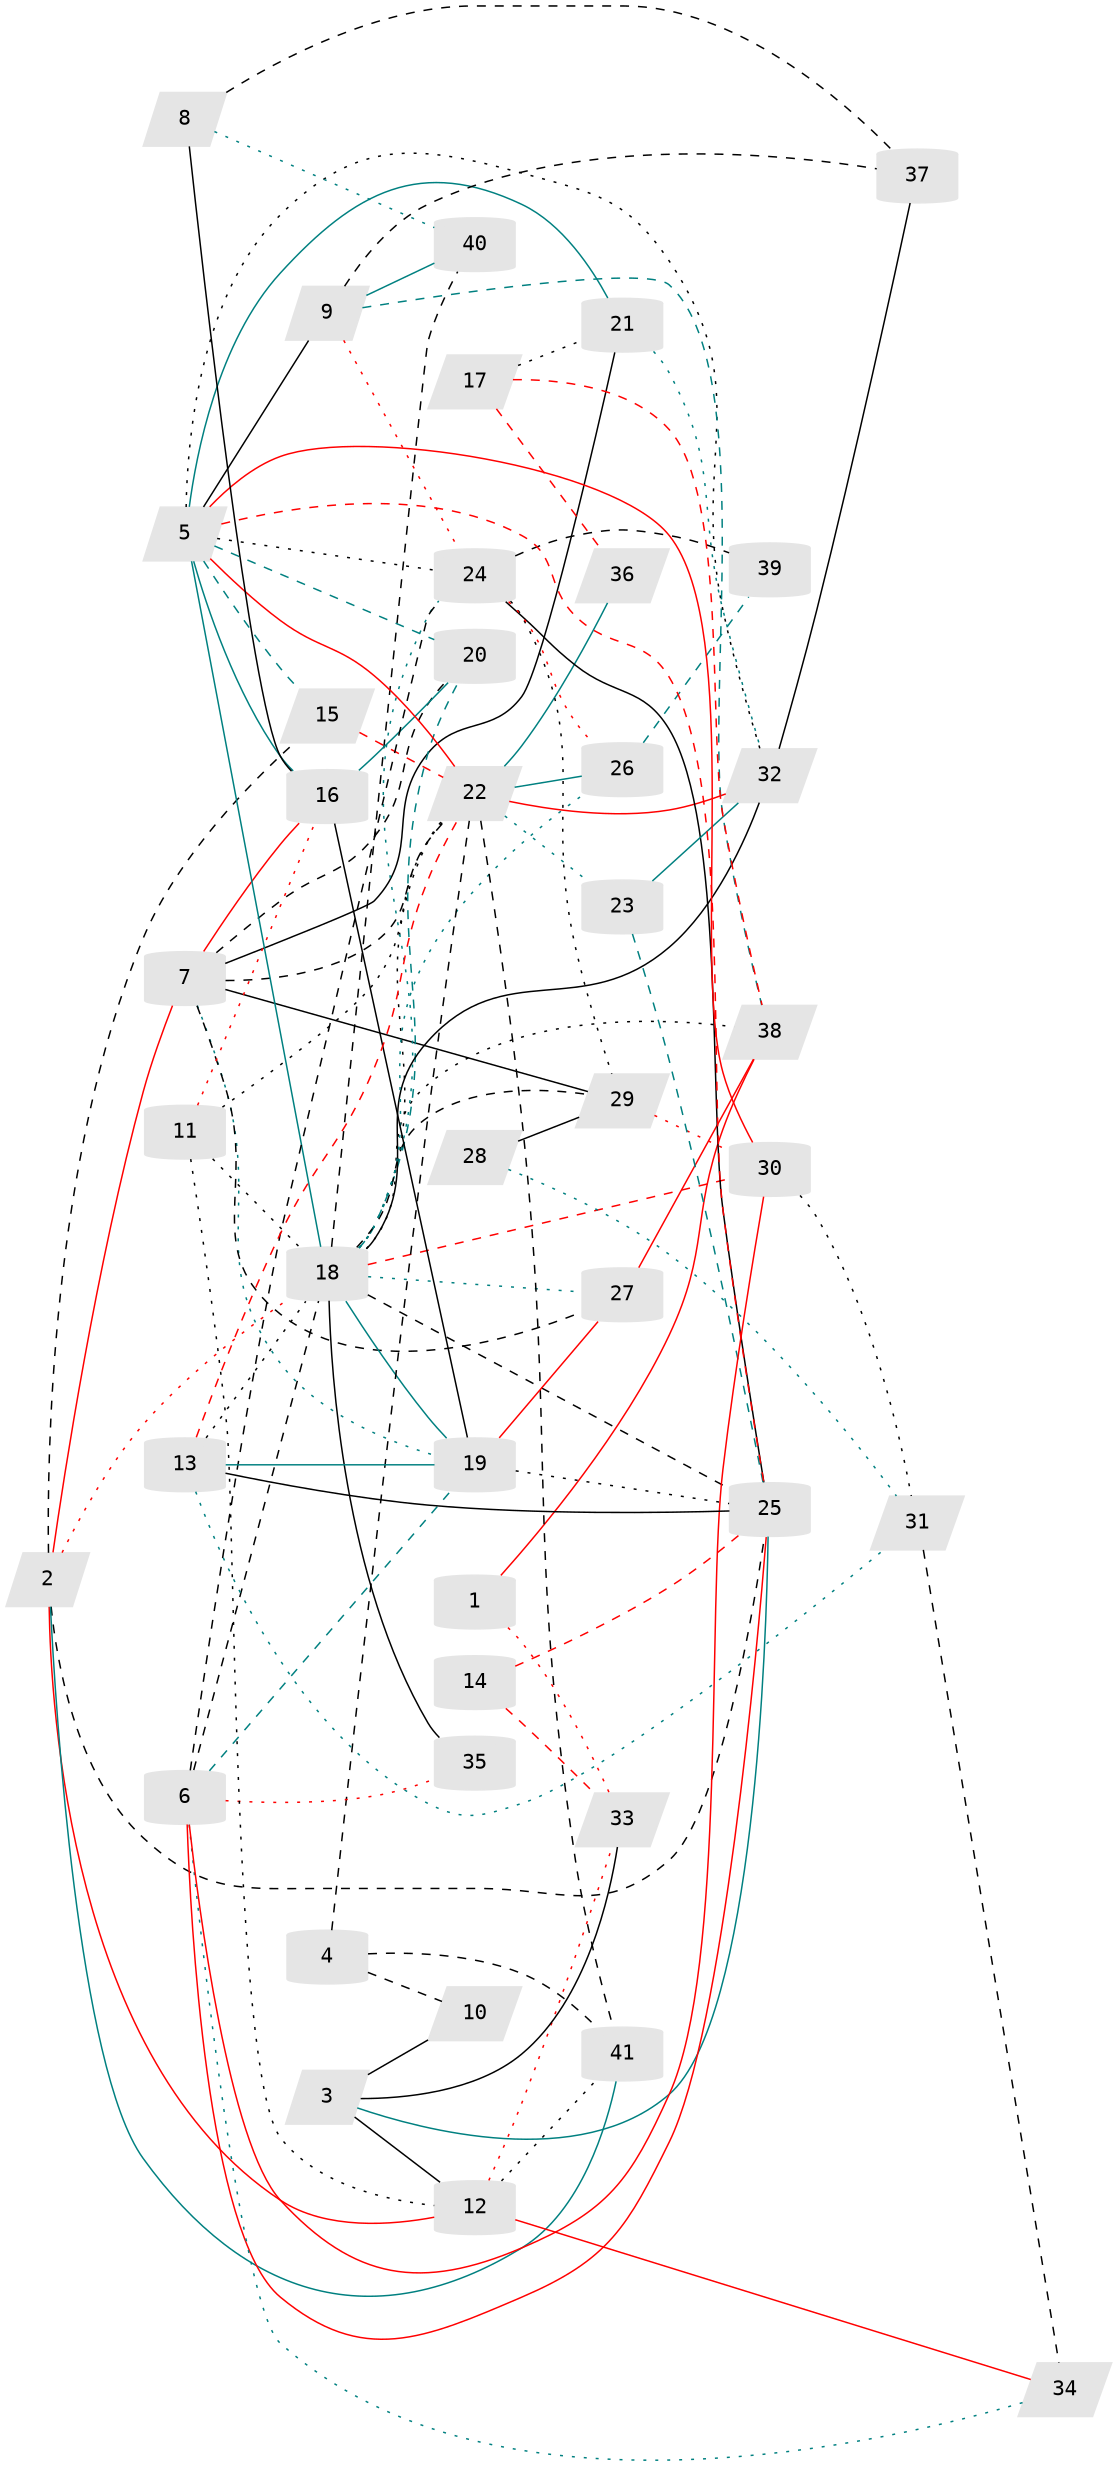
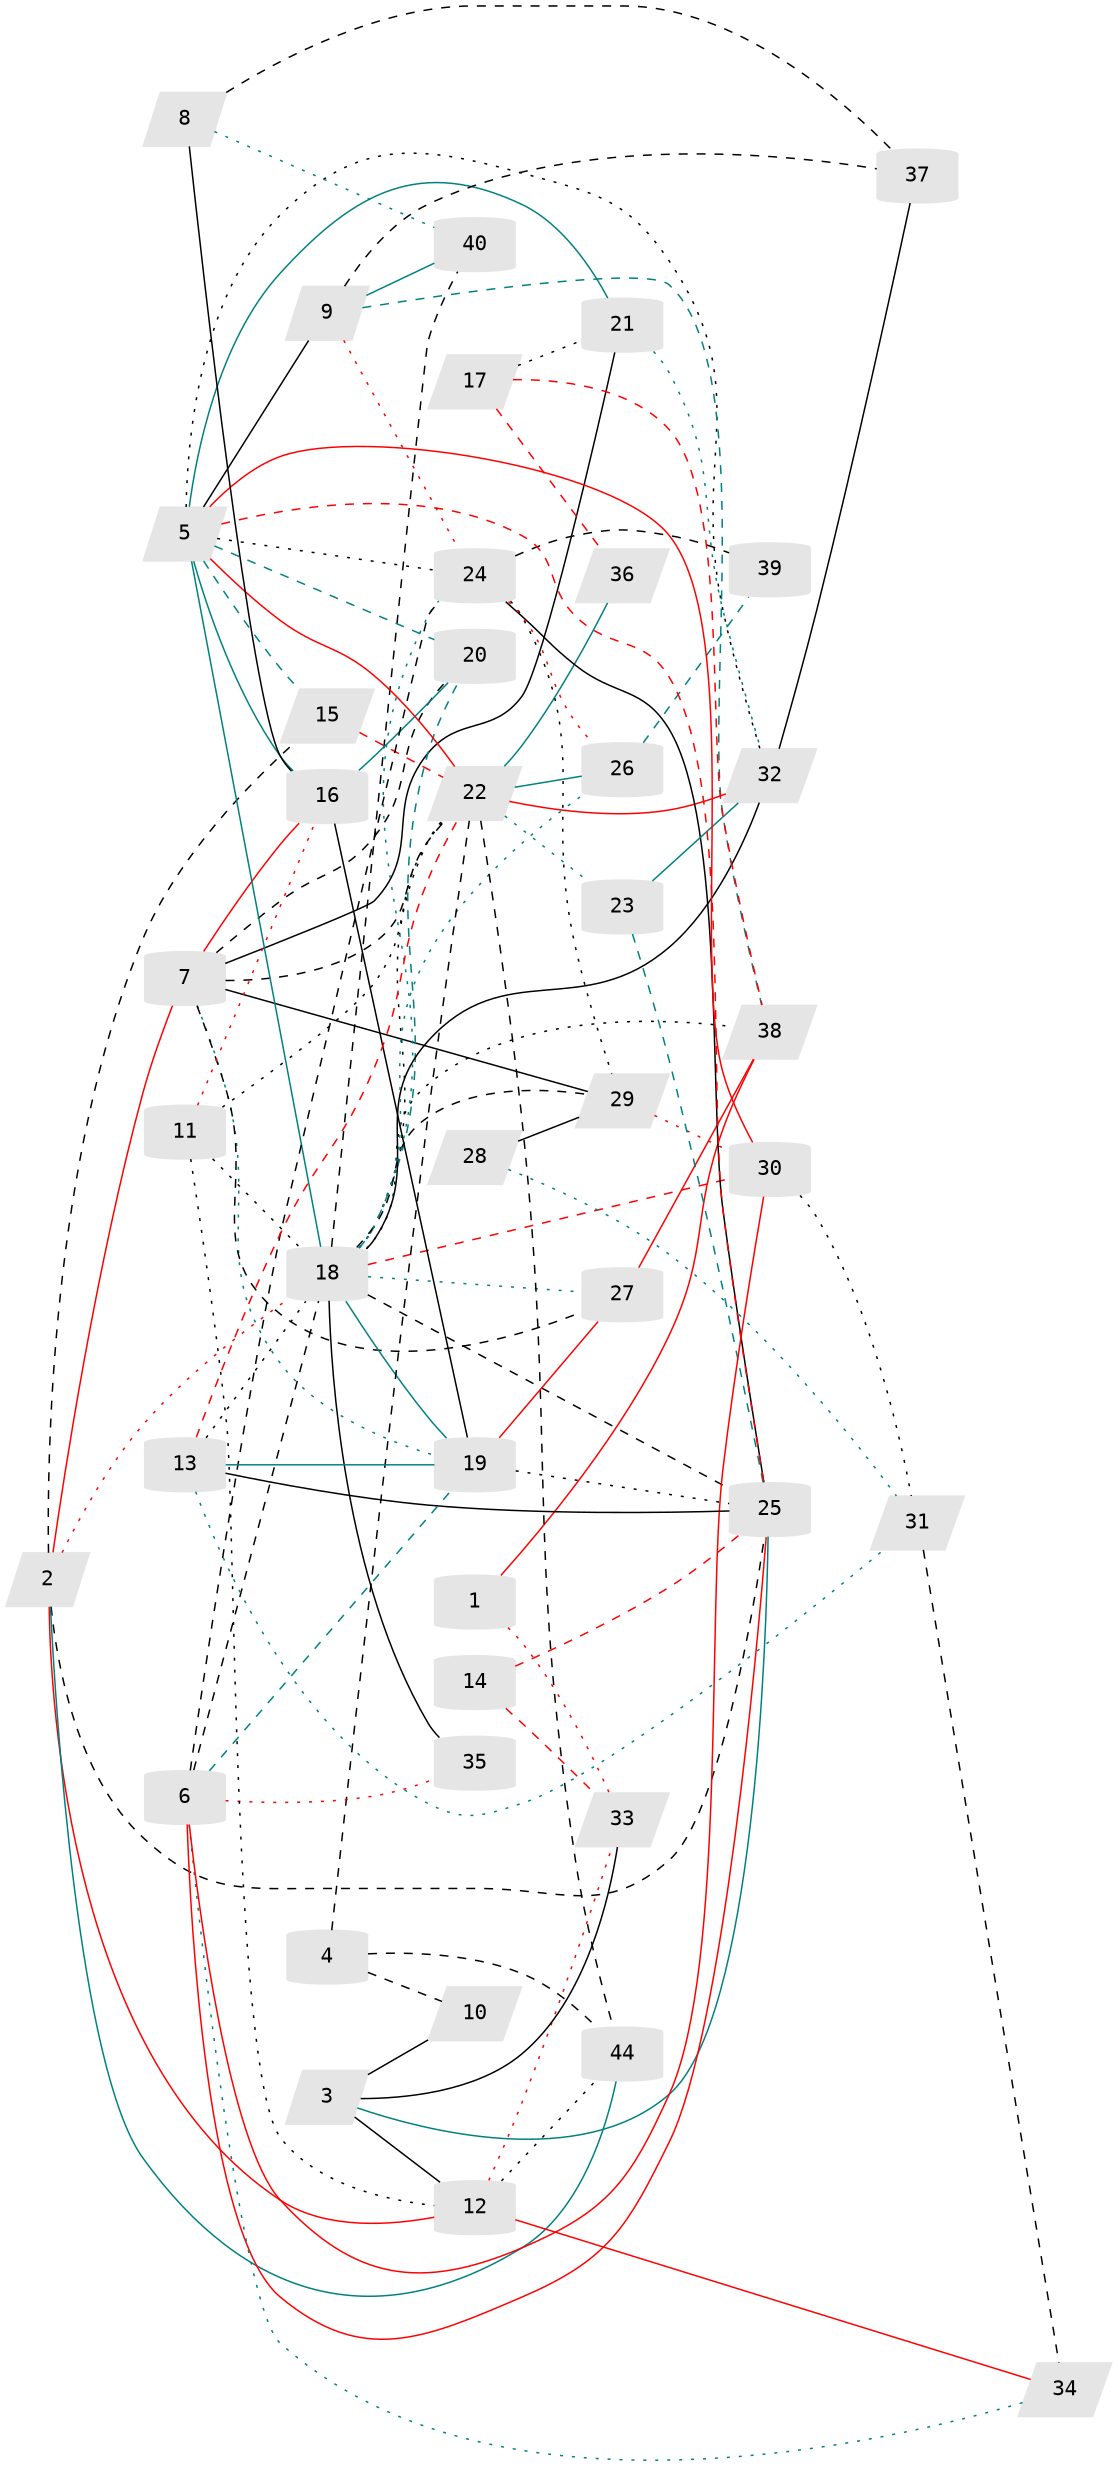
node "41": label "41" -> "44"
